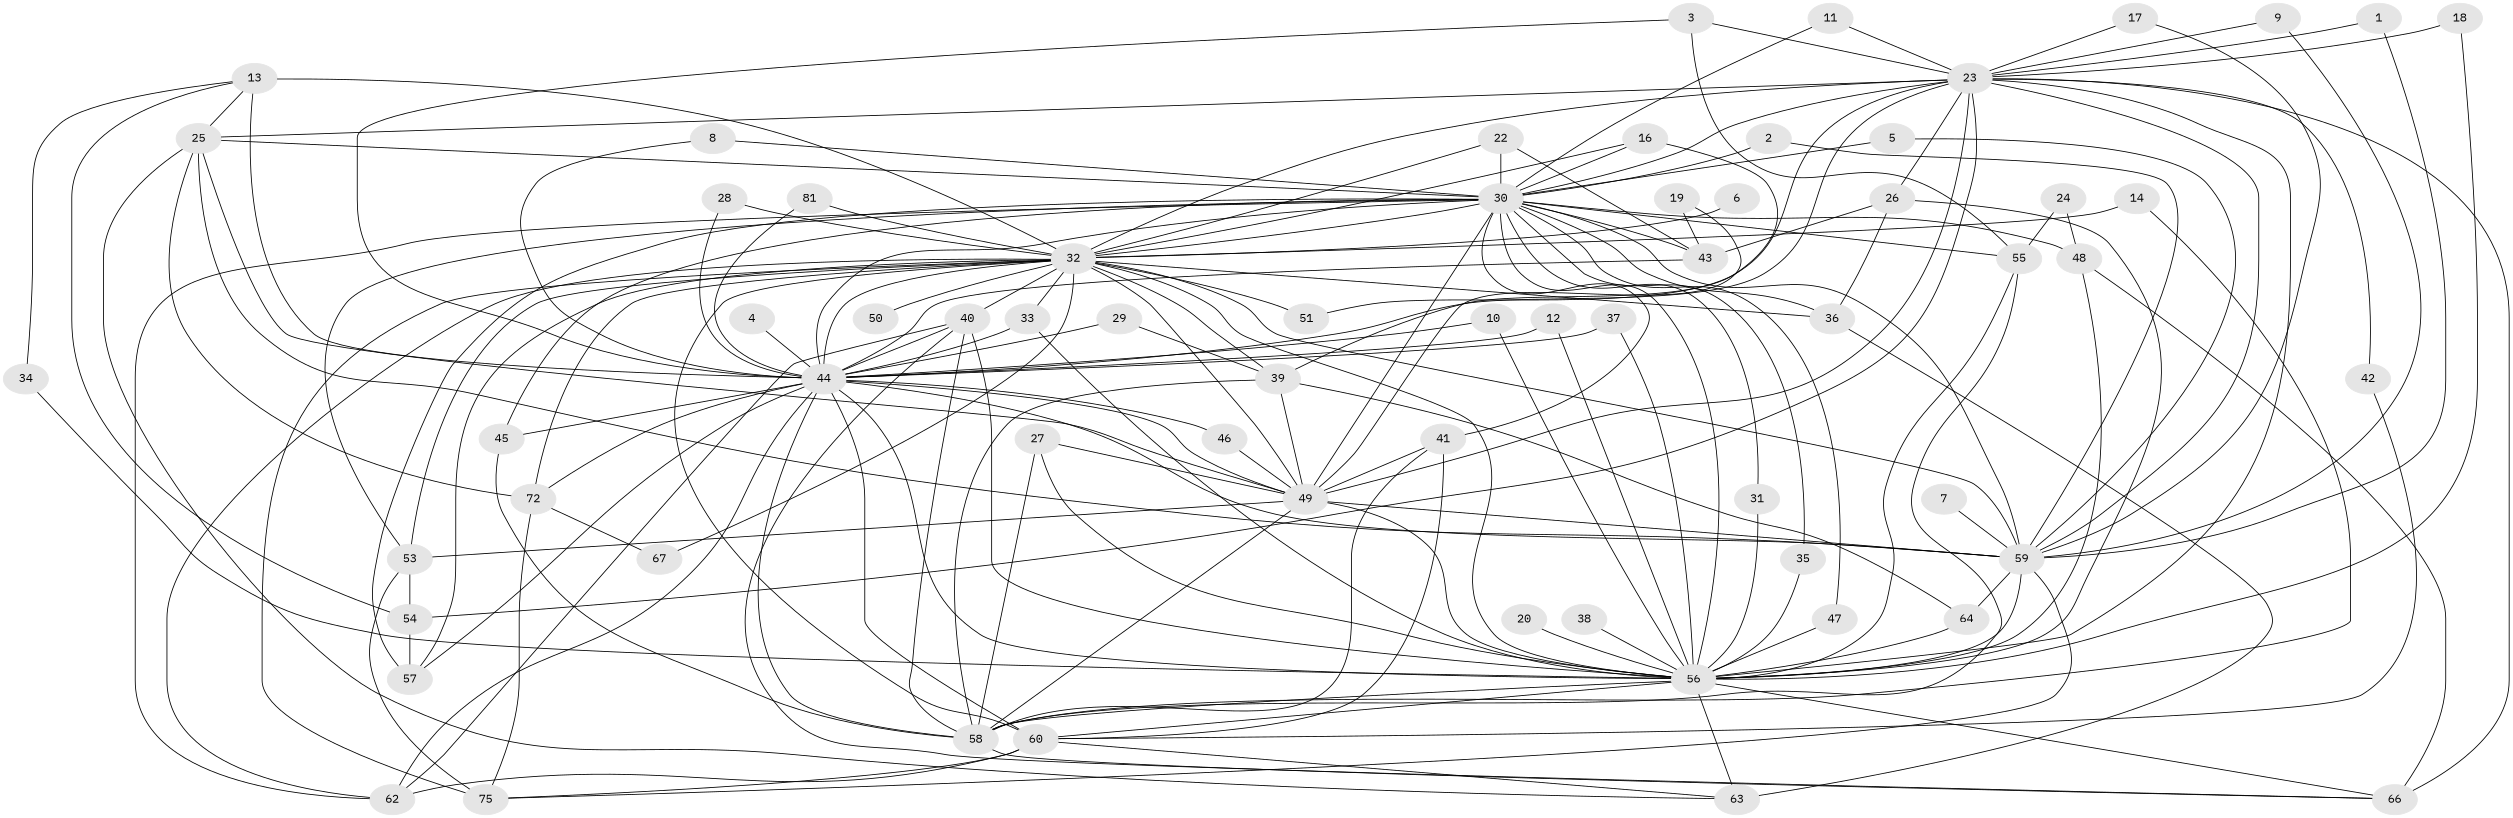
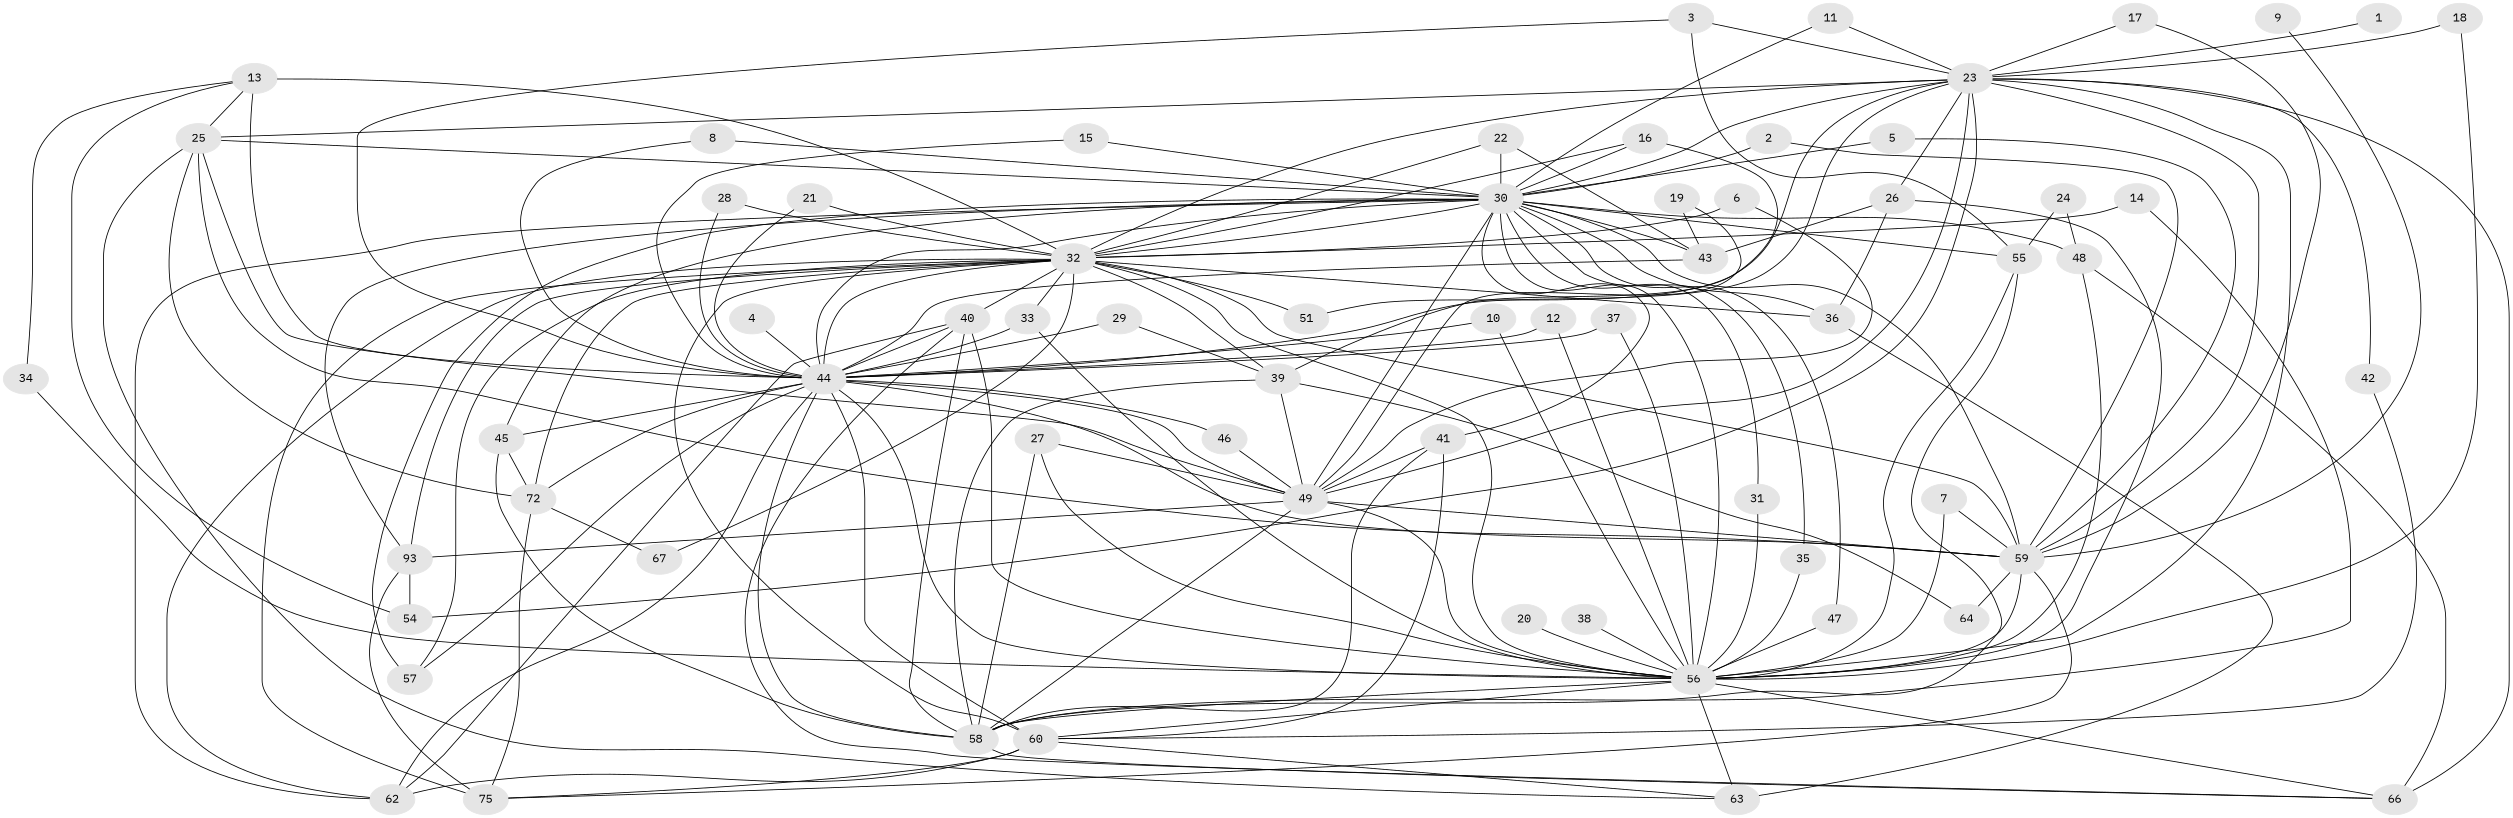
edge "9" -- "23": removed
node "15": added
node "81": label "81" -> "21"
node "50": removed
edge "32" -- "49": now "6" -- "49"
edge "1" -- "59": removed
edge "45" -- "72": added
node "53": label "53" -> "93"
edge "54" -- "57": removed
edge "64" -- "56": now "7" -- "56"
